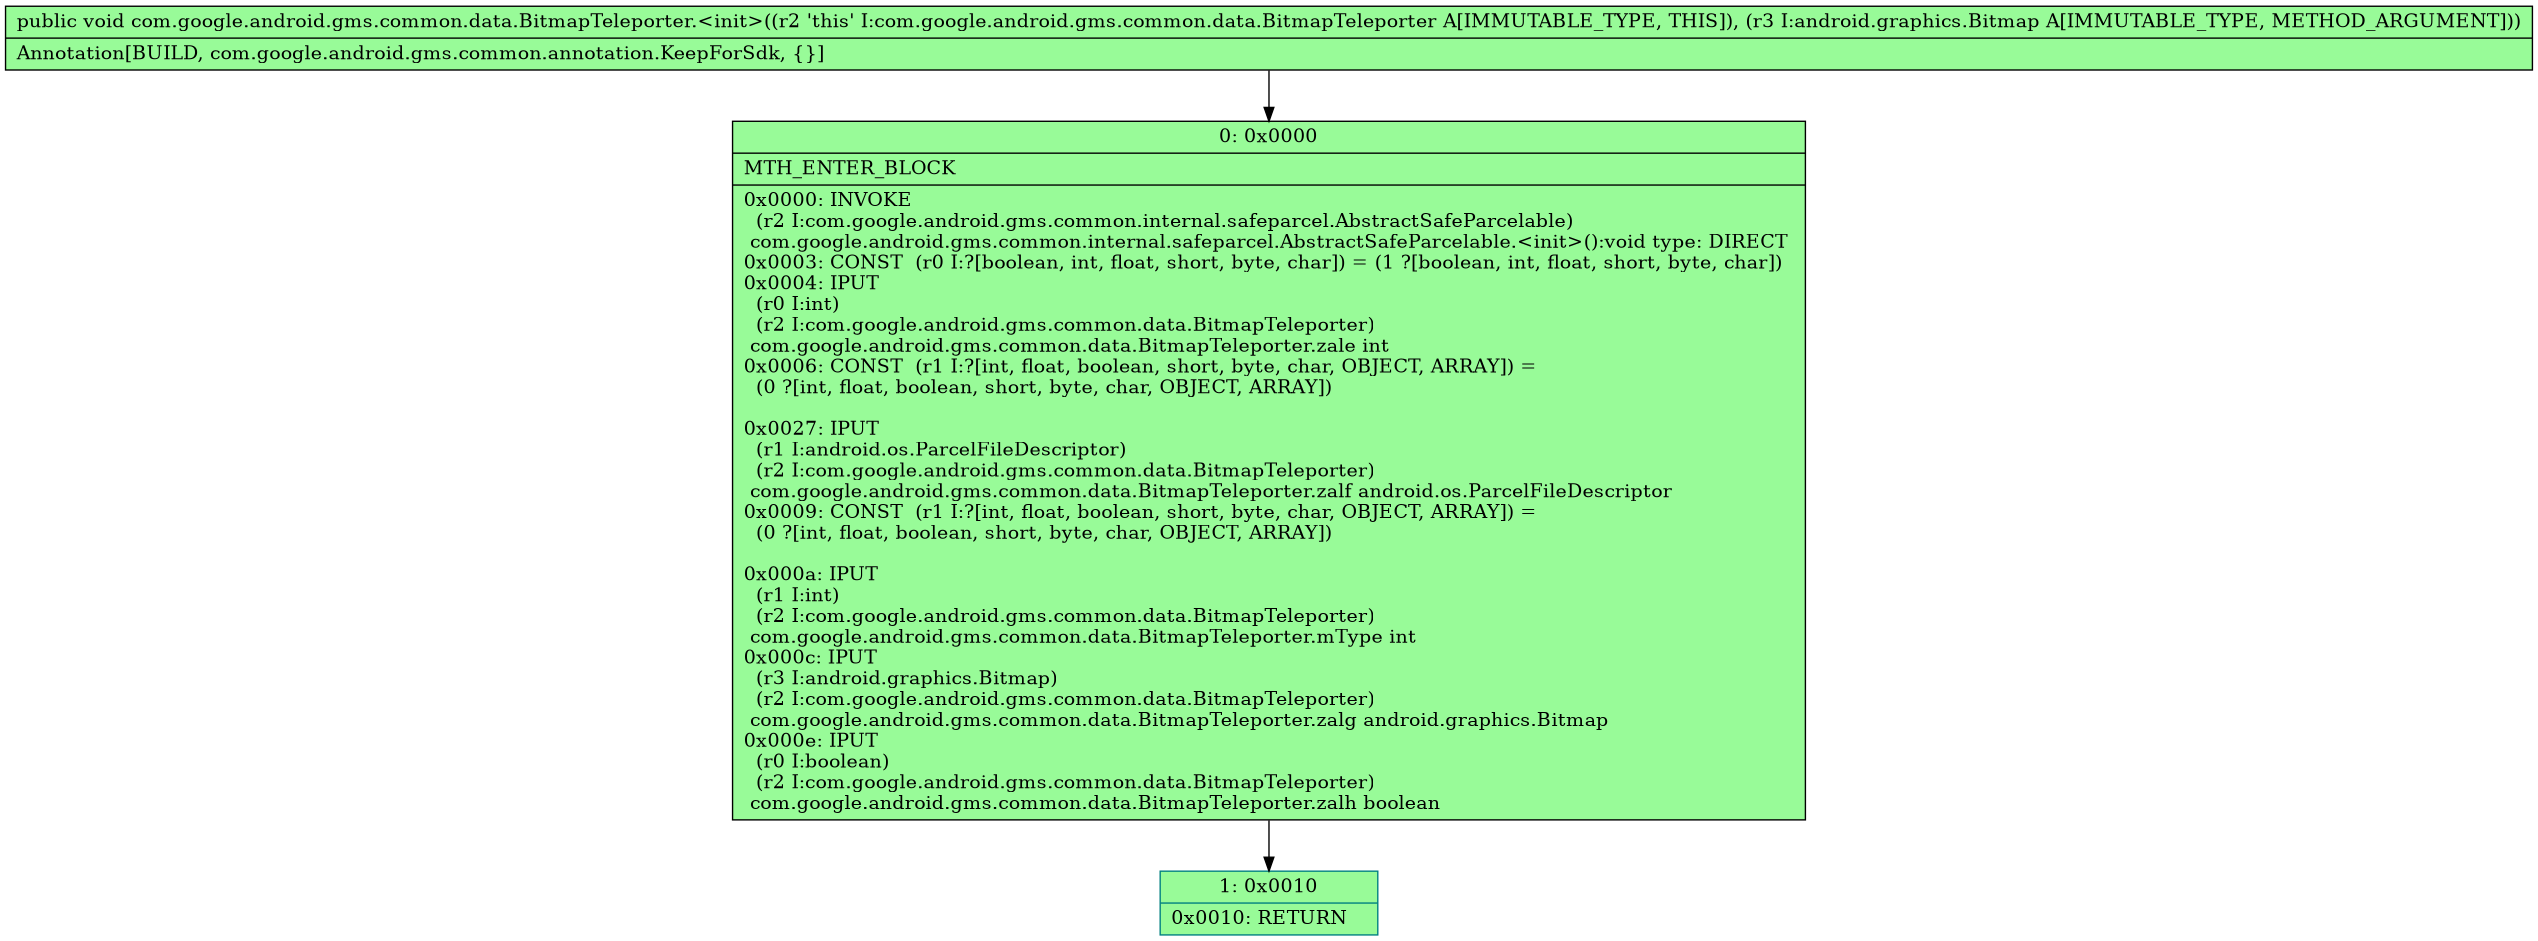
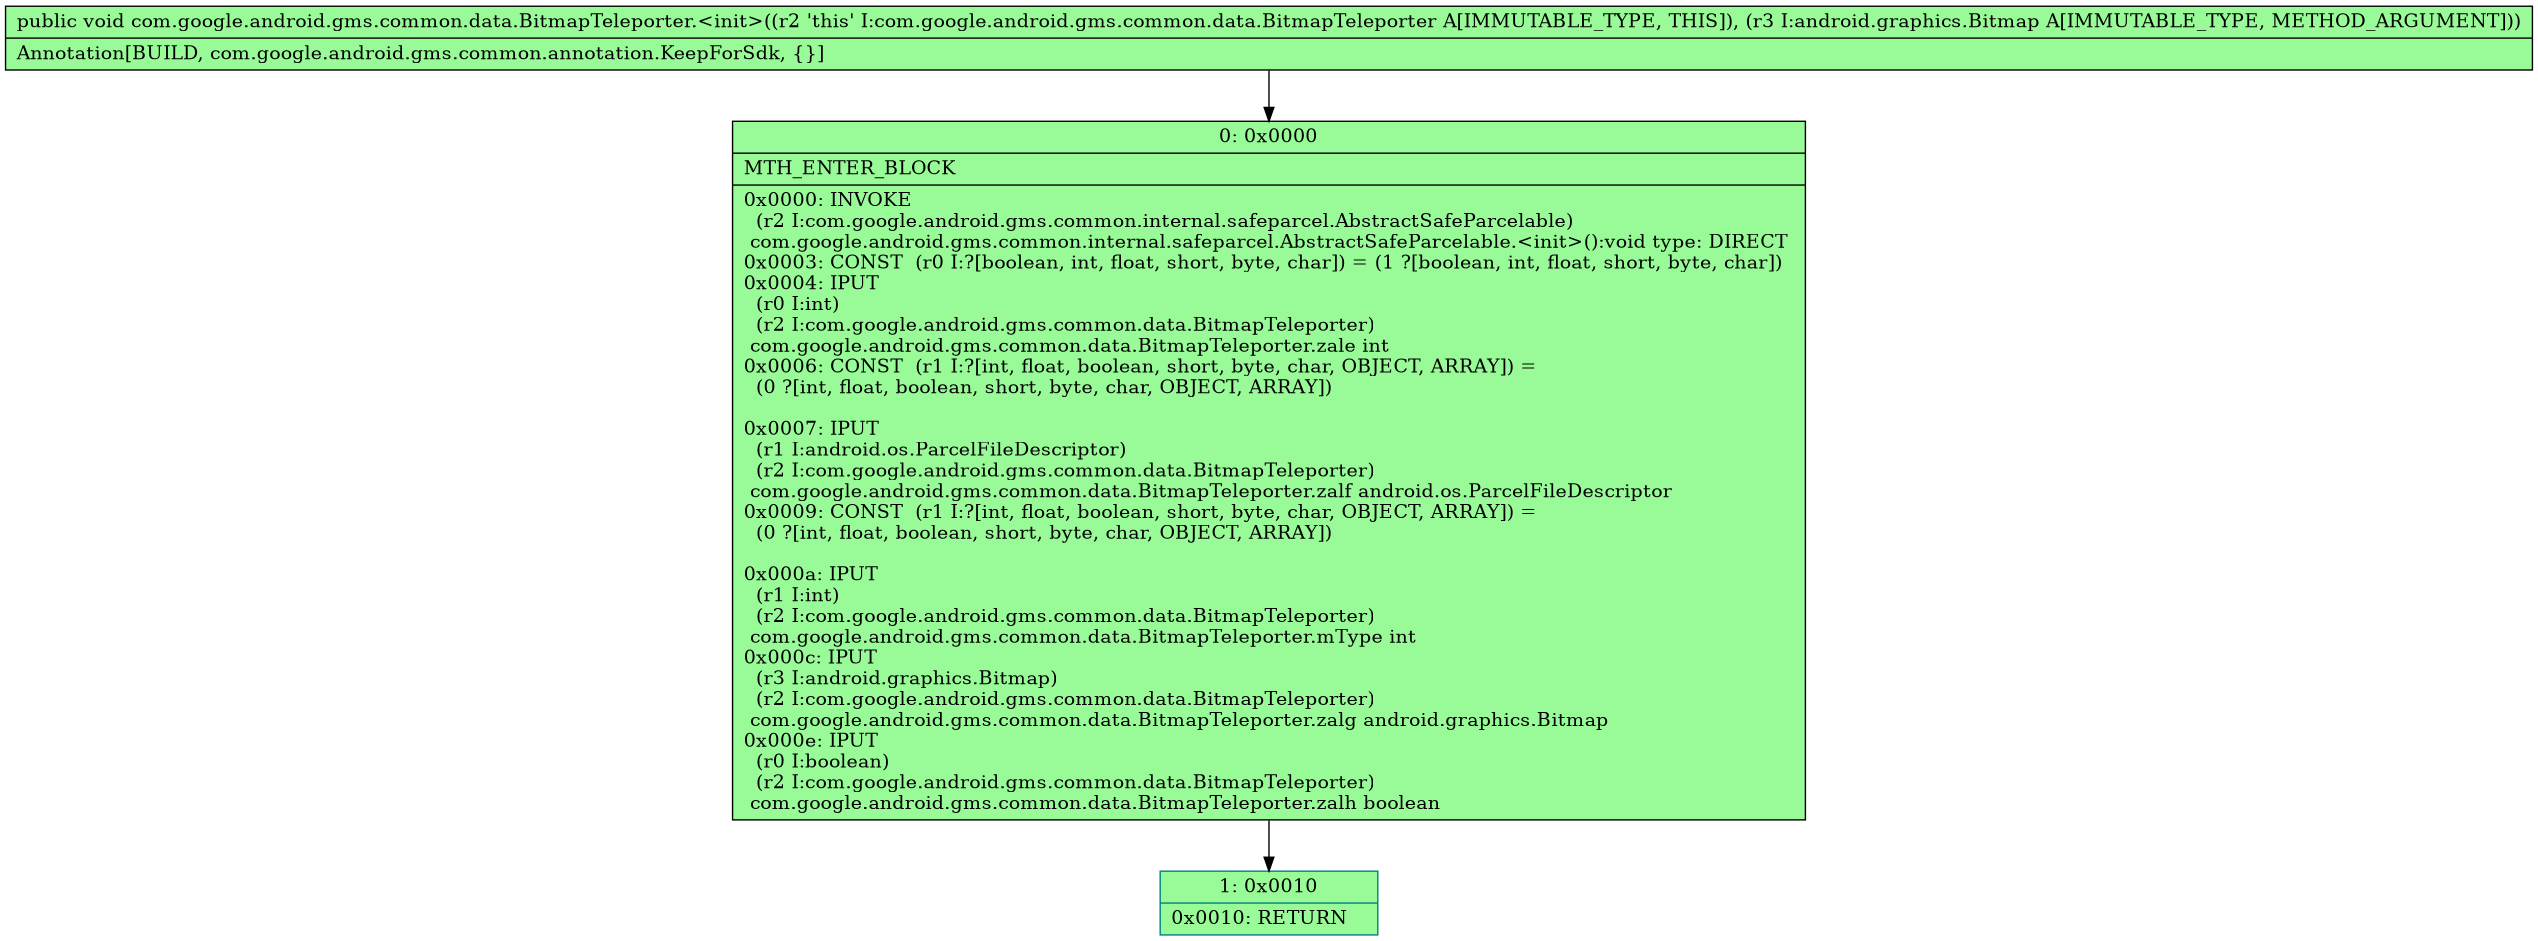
node "0: 0x0000": text "0x0027: IPUT" -> "0x0007: IPUT"
